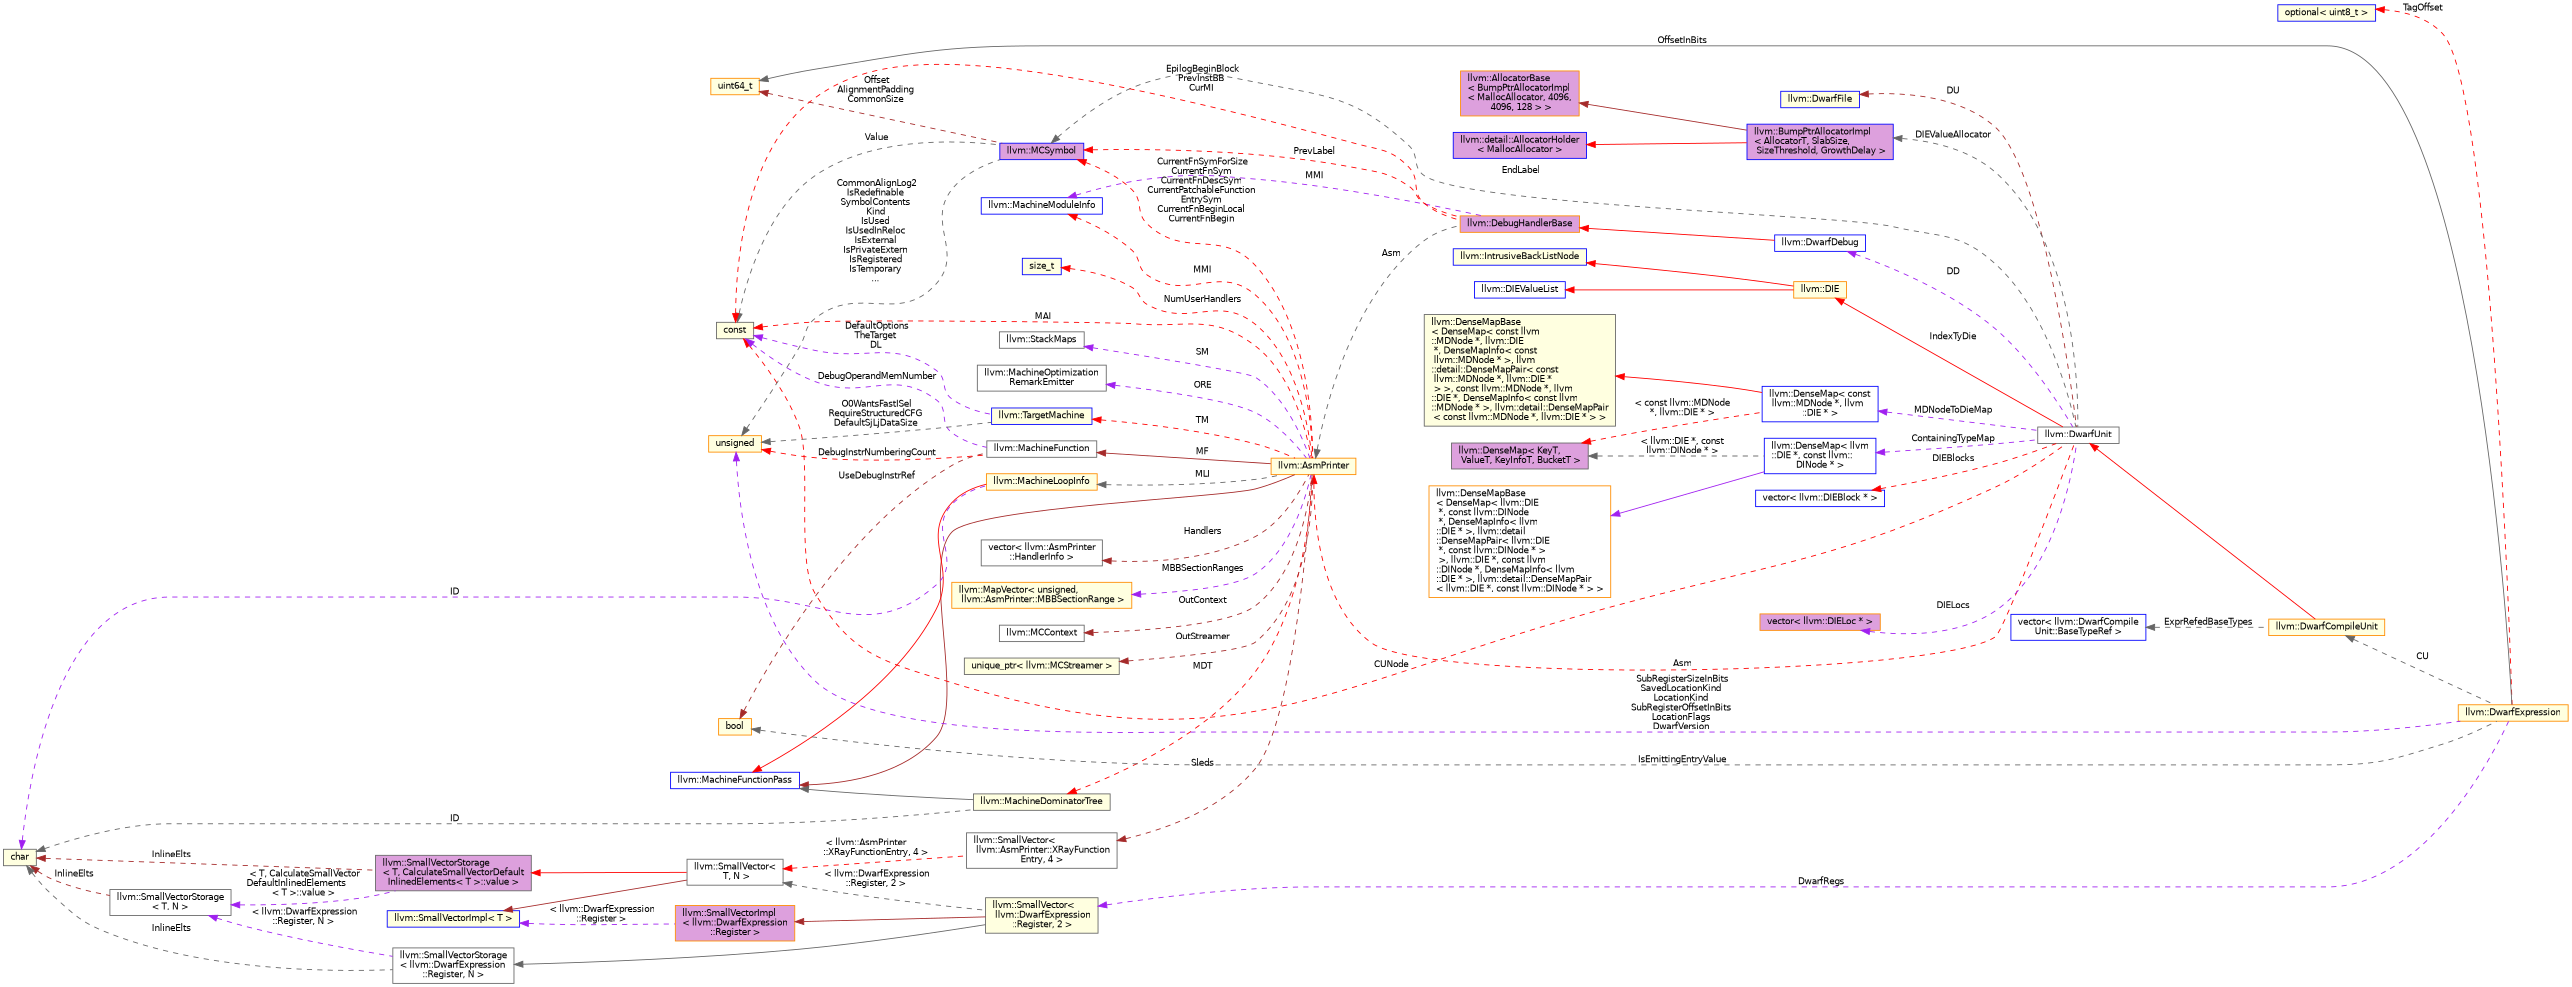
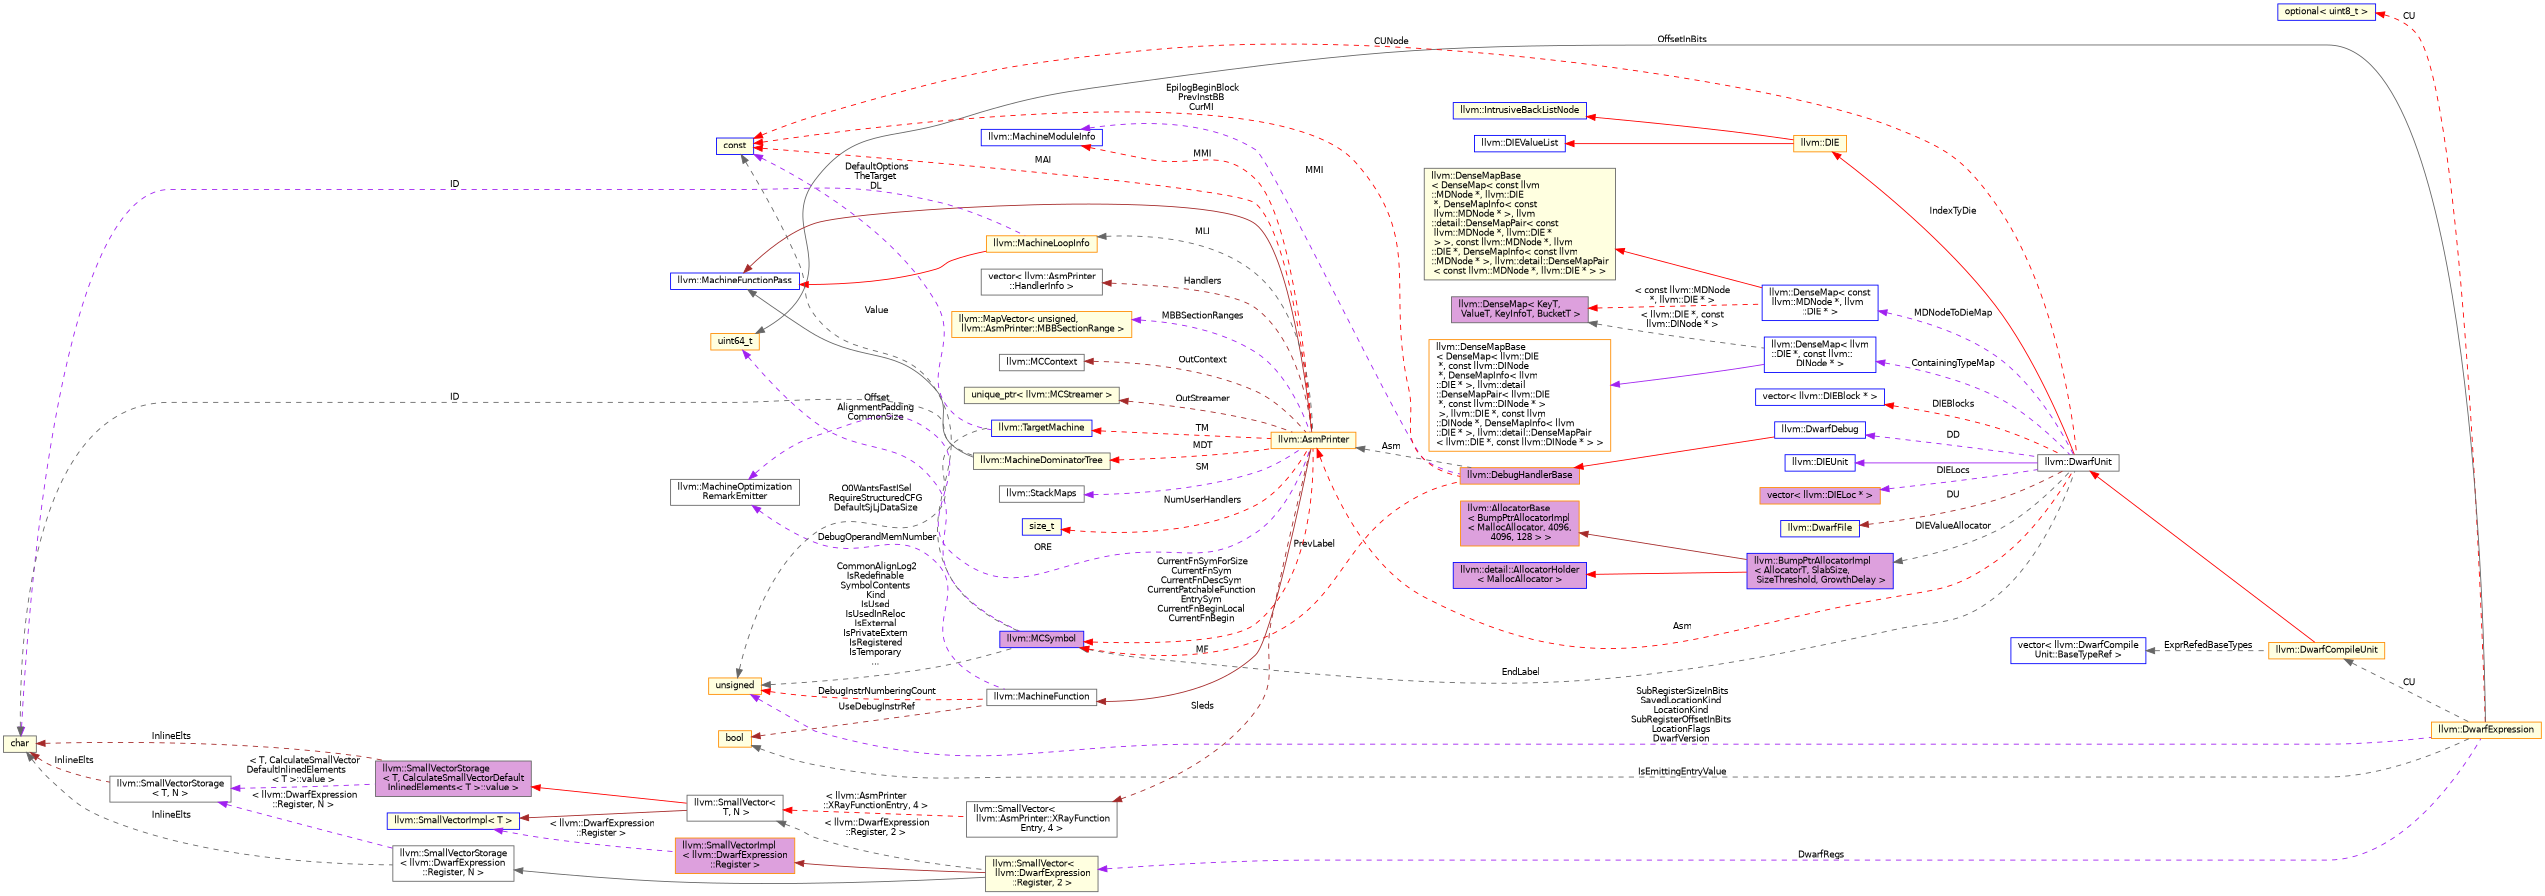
edge "llvm::DwarfExpression" -> "optional< uint8_t >": label " TagOffset" -> " CU"
edge "llvm::MCSymbol" -> "uint64_t": color brown -> purple
node "const": color gray40 -> blue
edge "llvm::MachineFunction" -> "const": now "llvm::MachineFunction" -> "llvm::MachineOptimization RemarkEmitter"
node "llvm::DIEUnit": added
